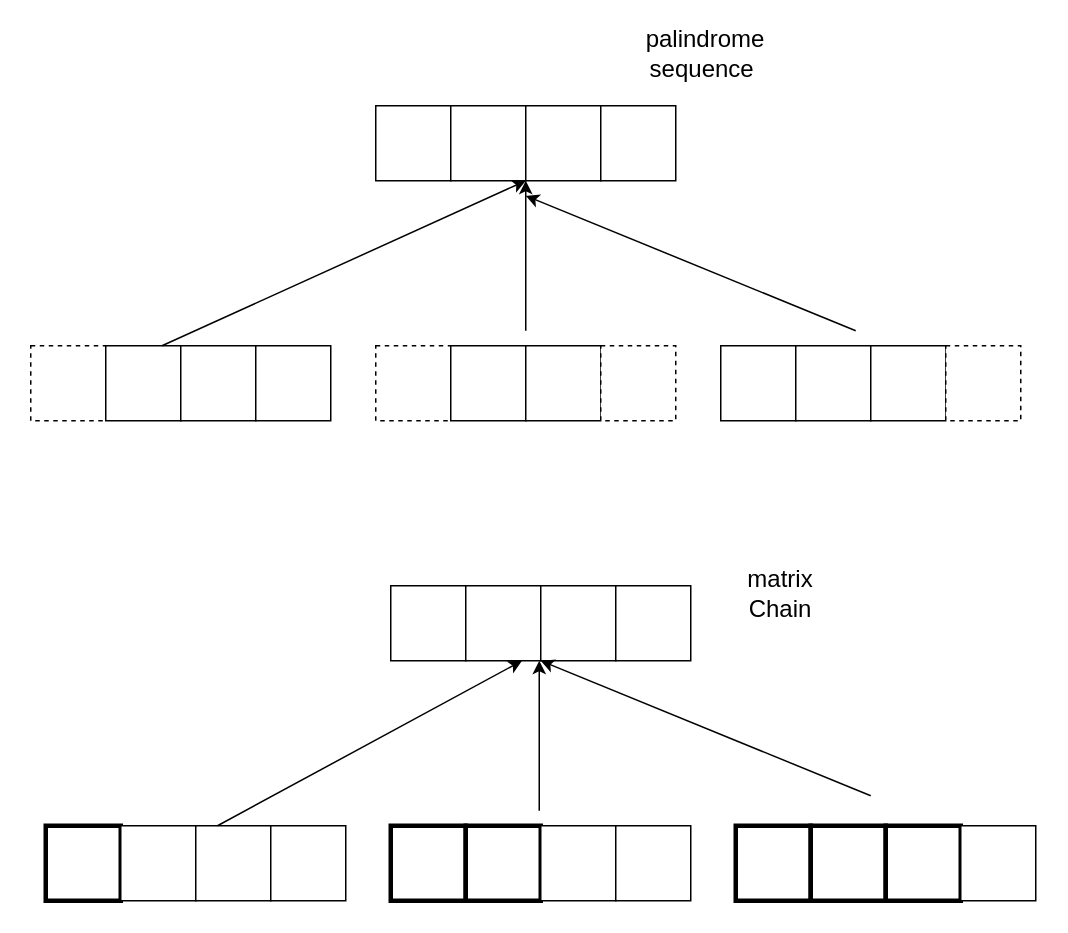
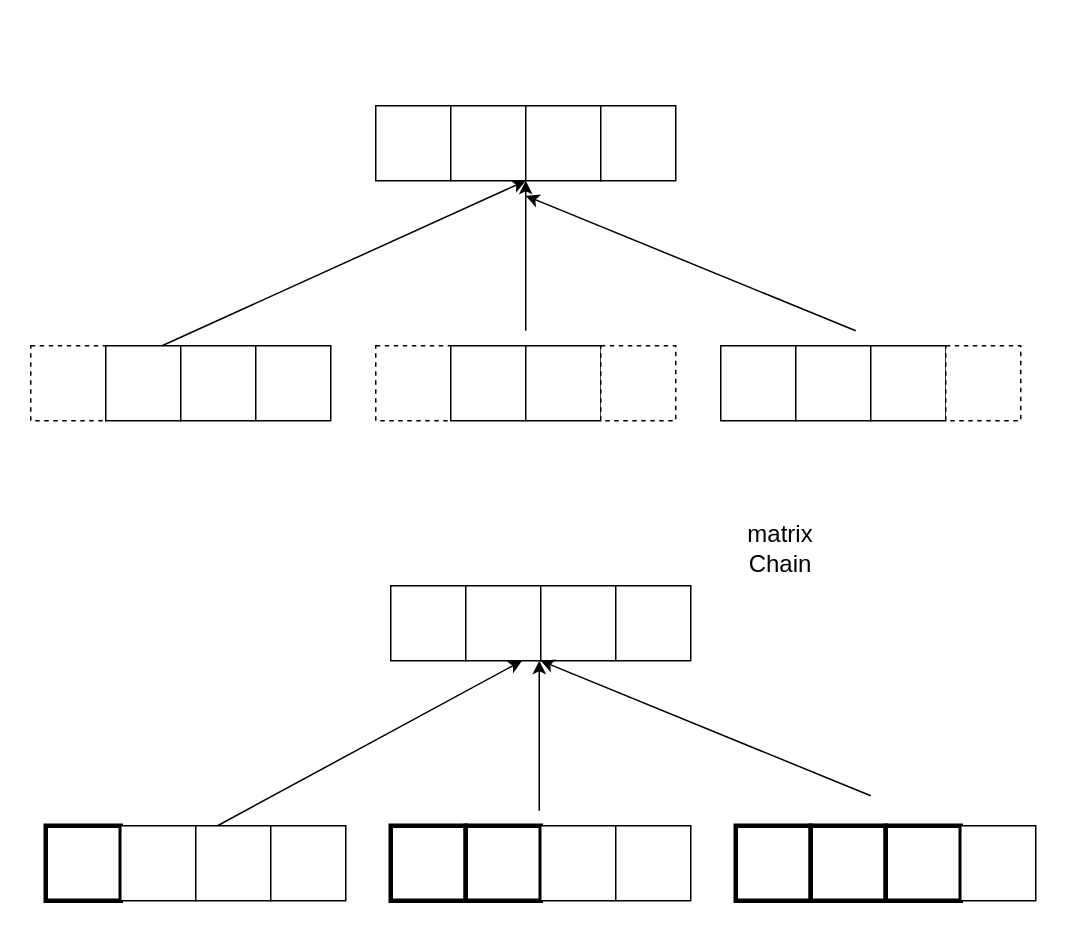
node "palindromesequence": removed
node "matrixChain": moved (781, 593) -> (781, 548)
